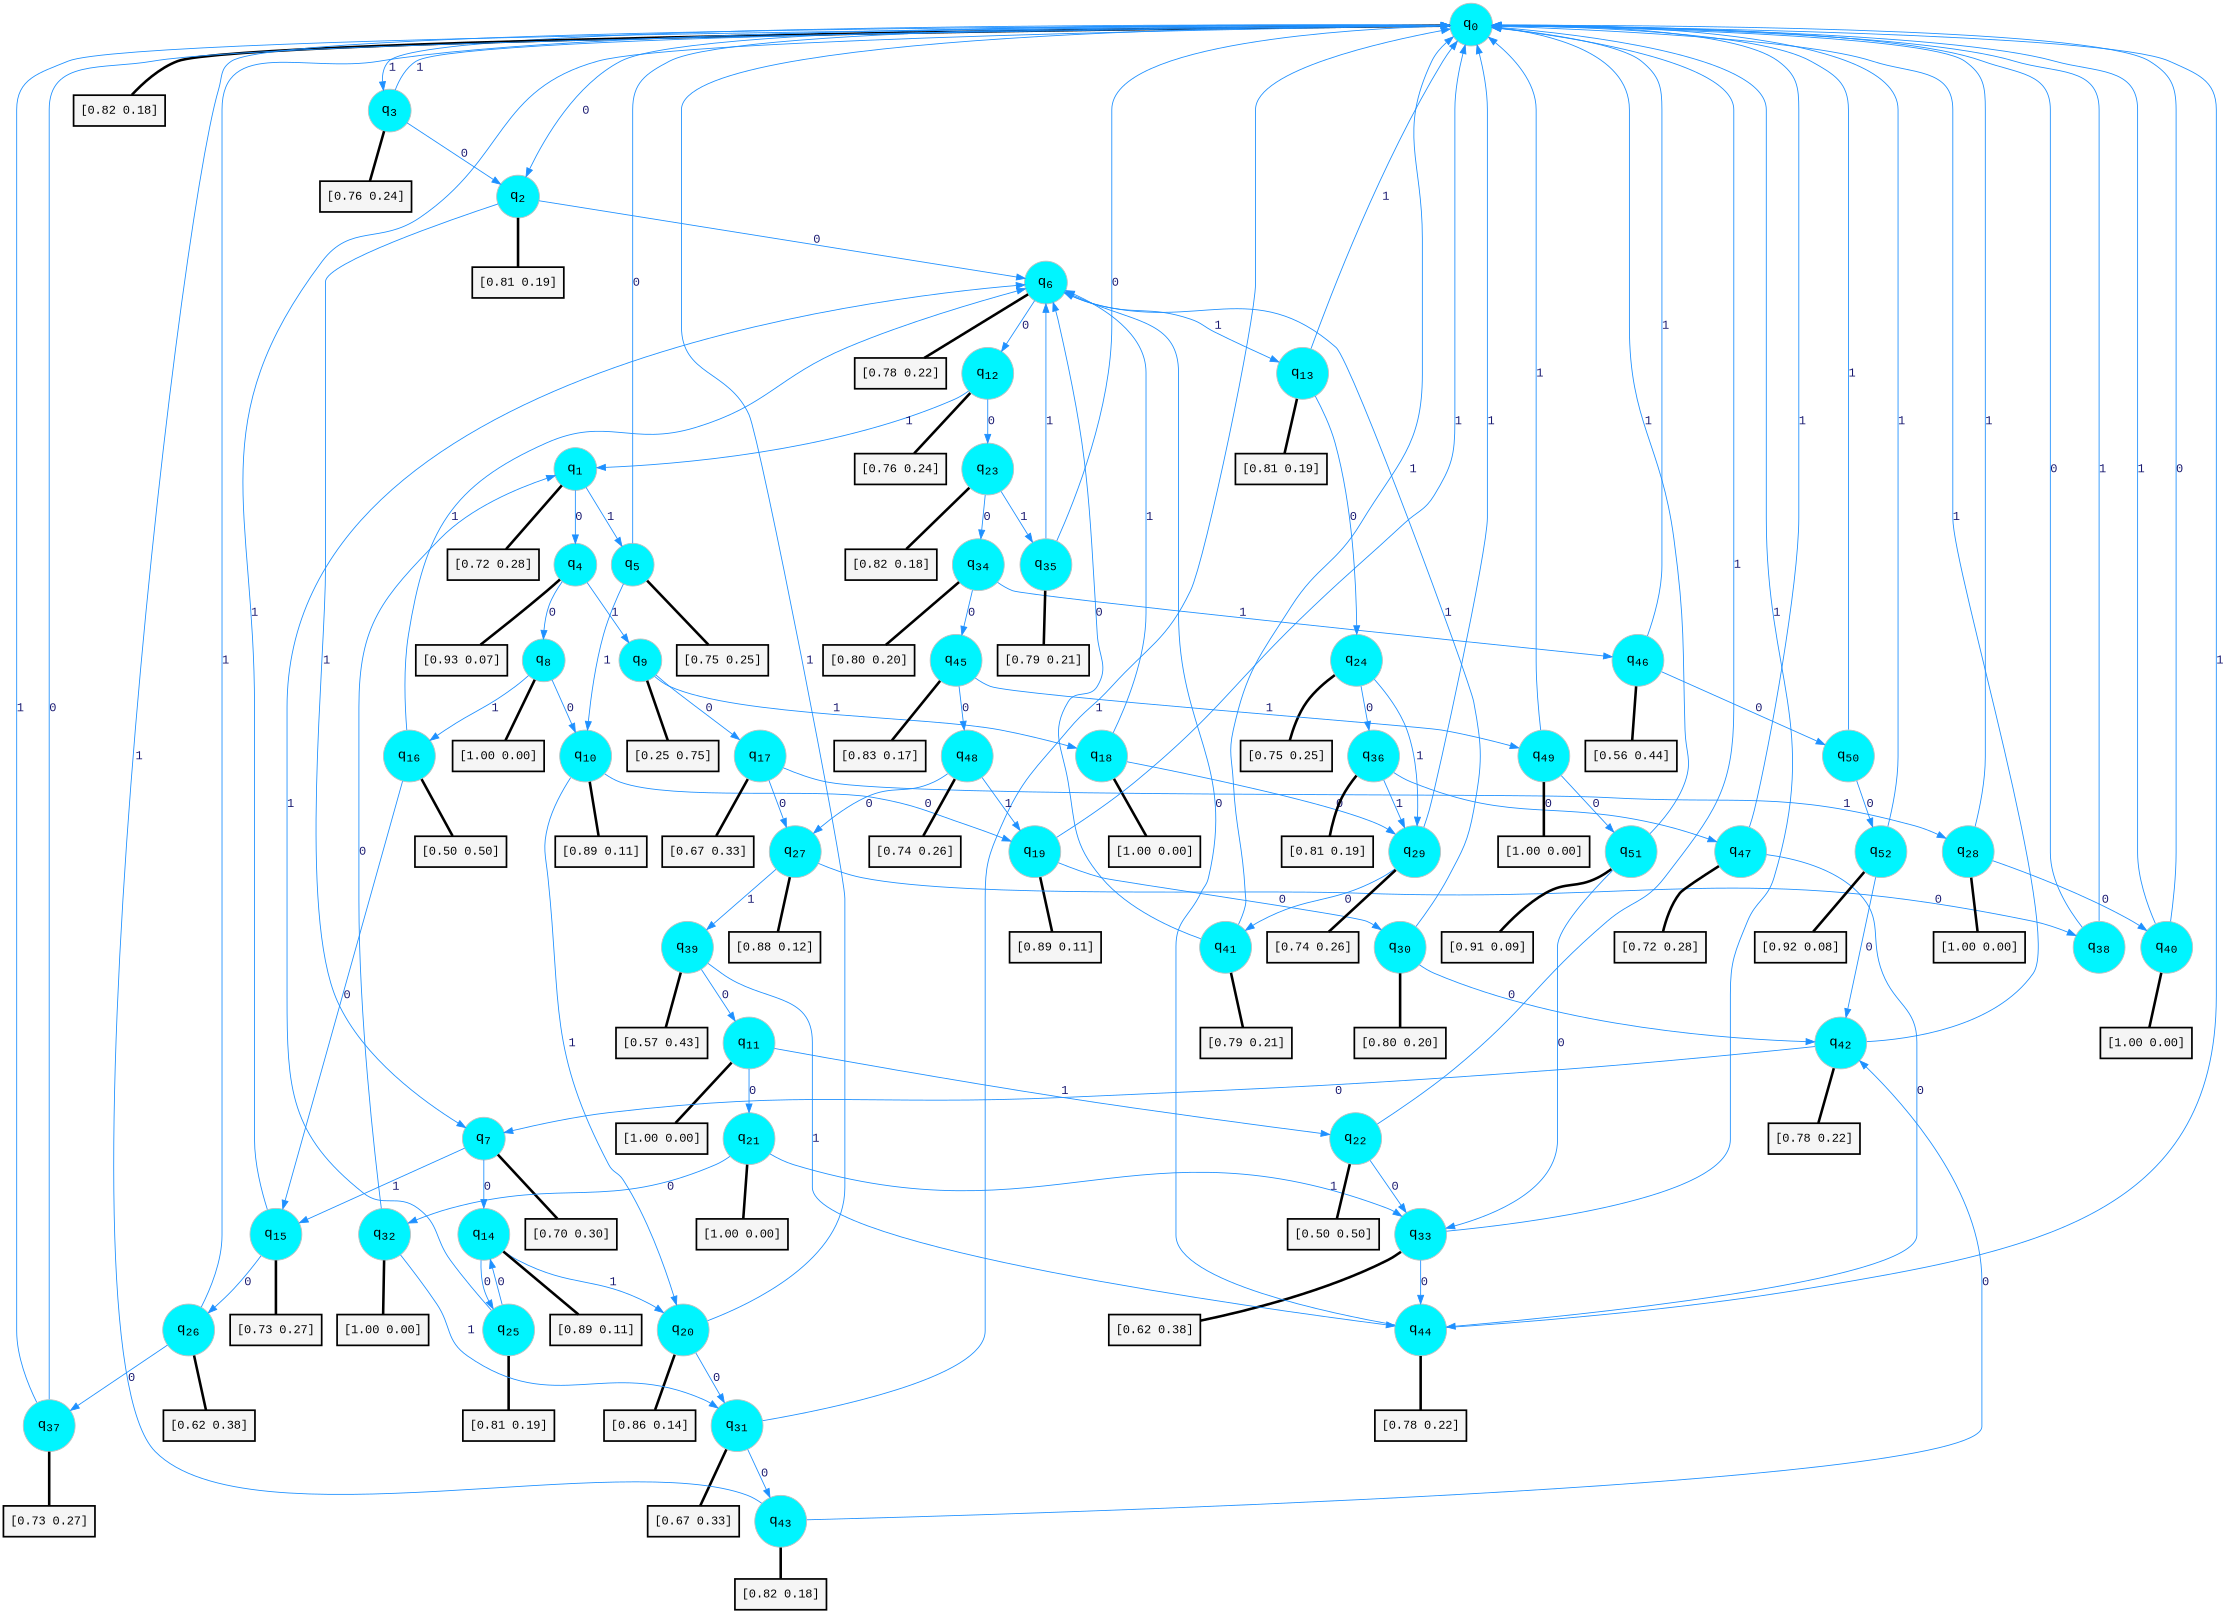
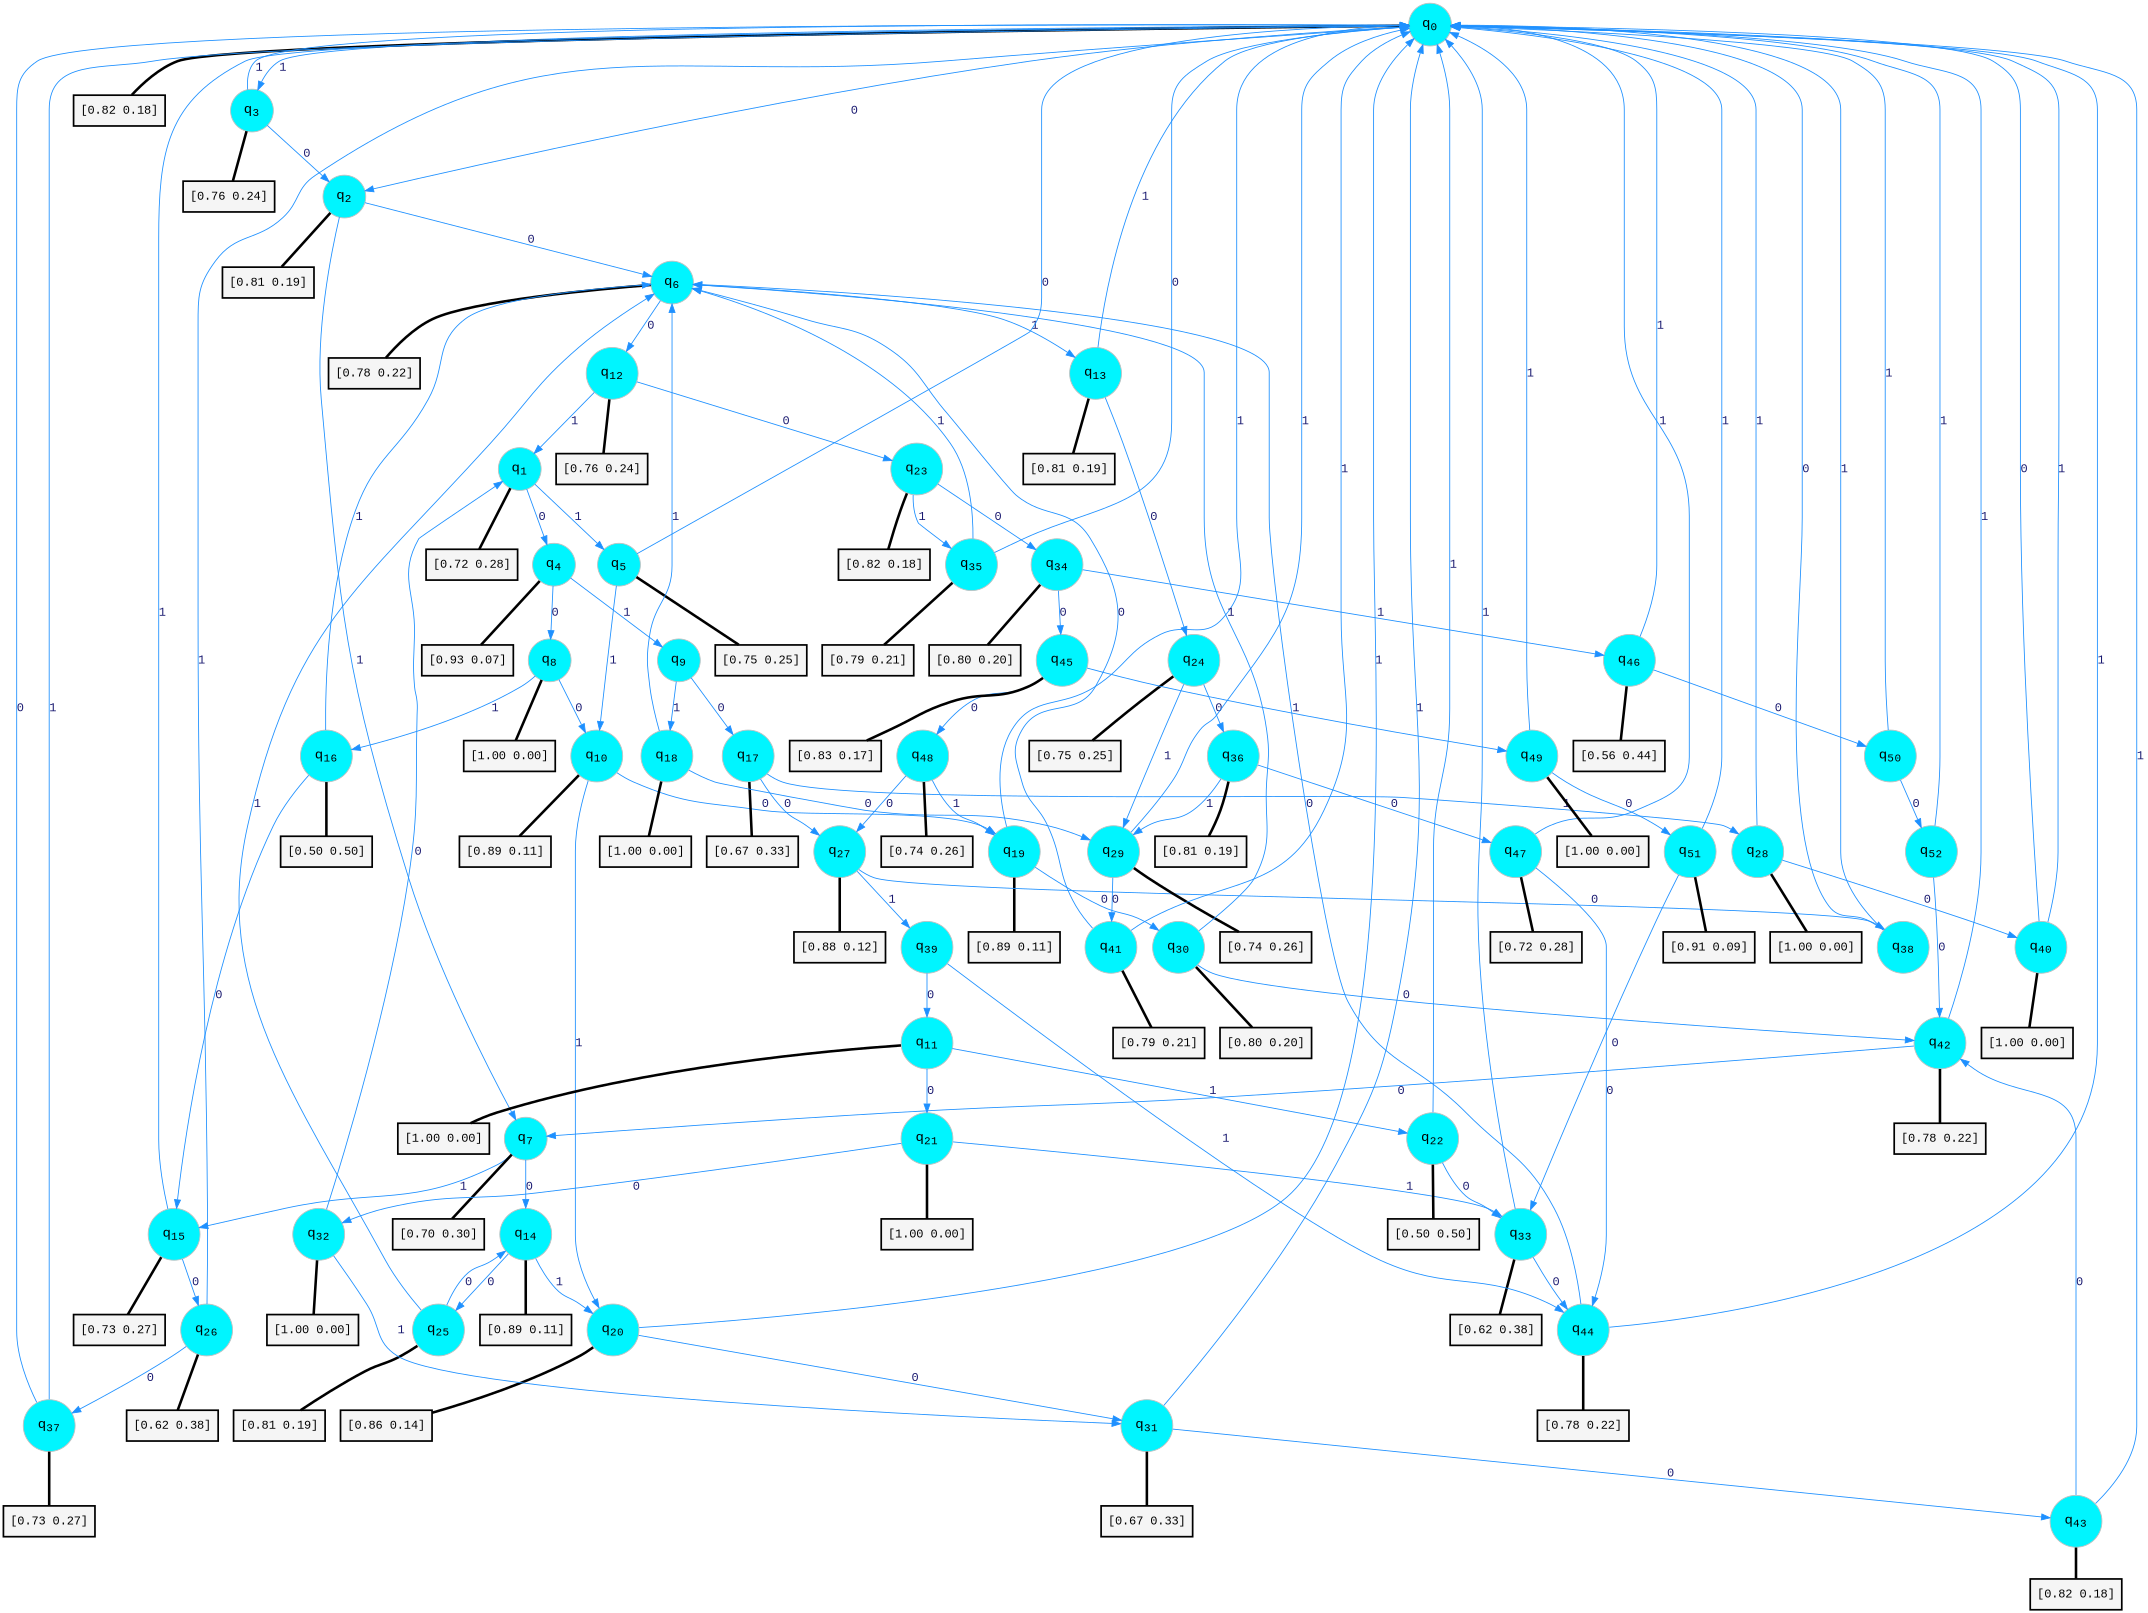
node "[0.25 0.75]": removed
node "[0.92 0.08]": removed
node "[0.57 0.43]": removed
